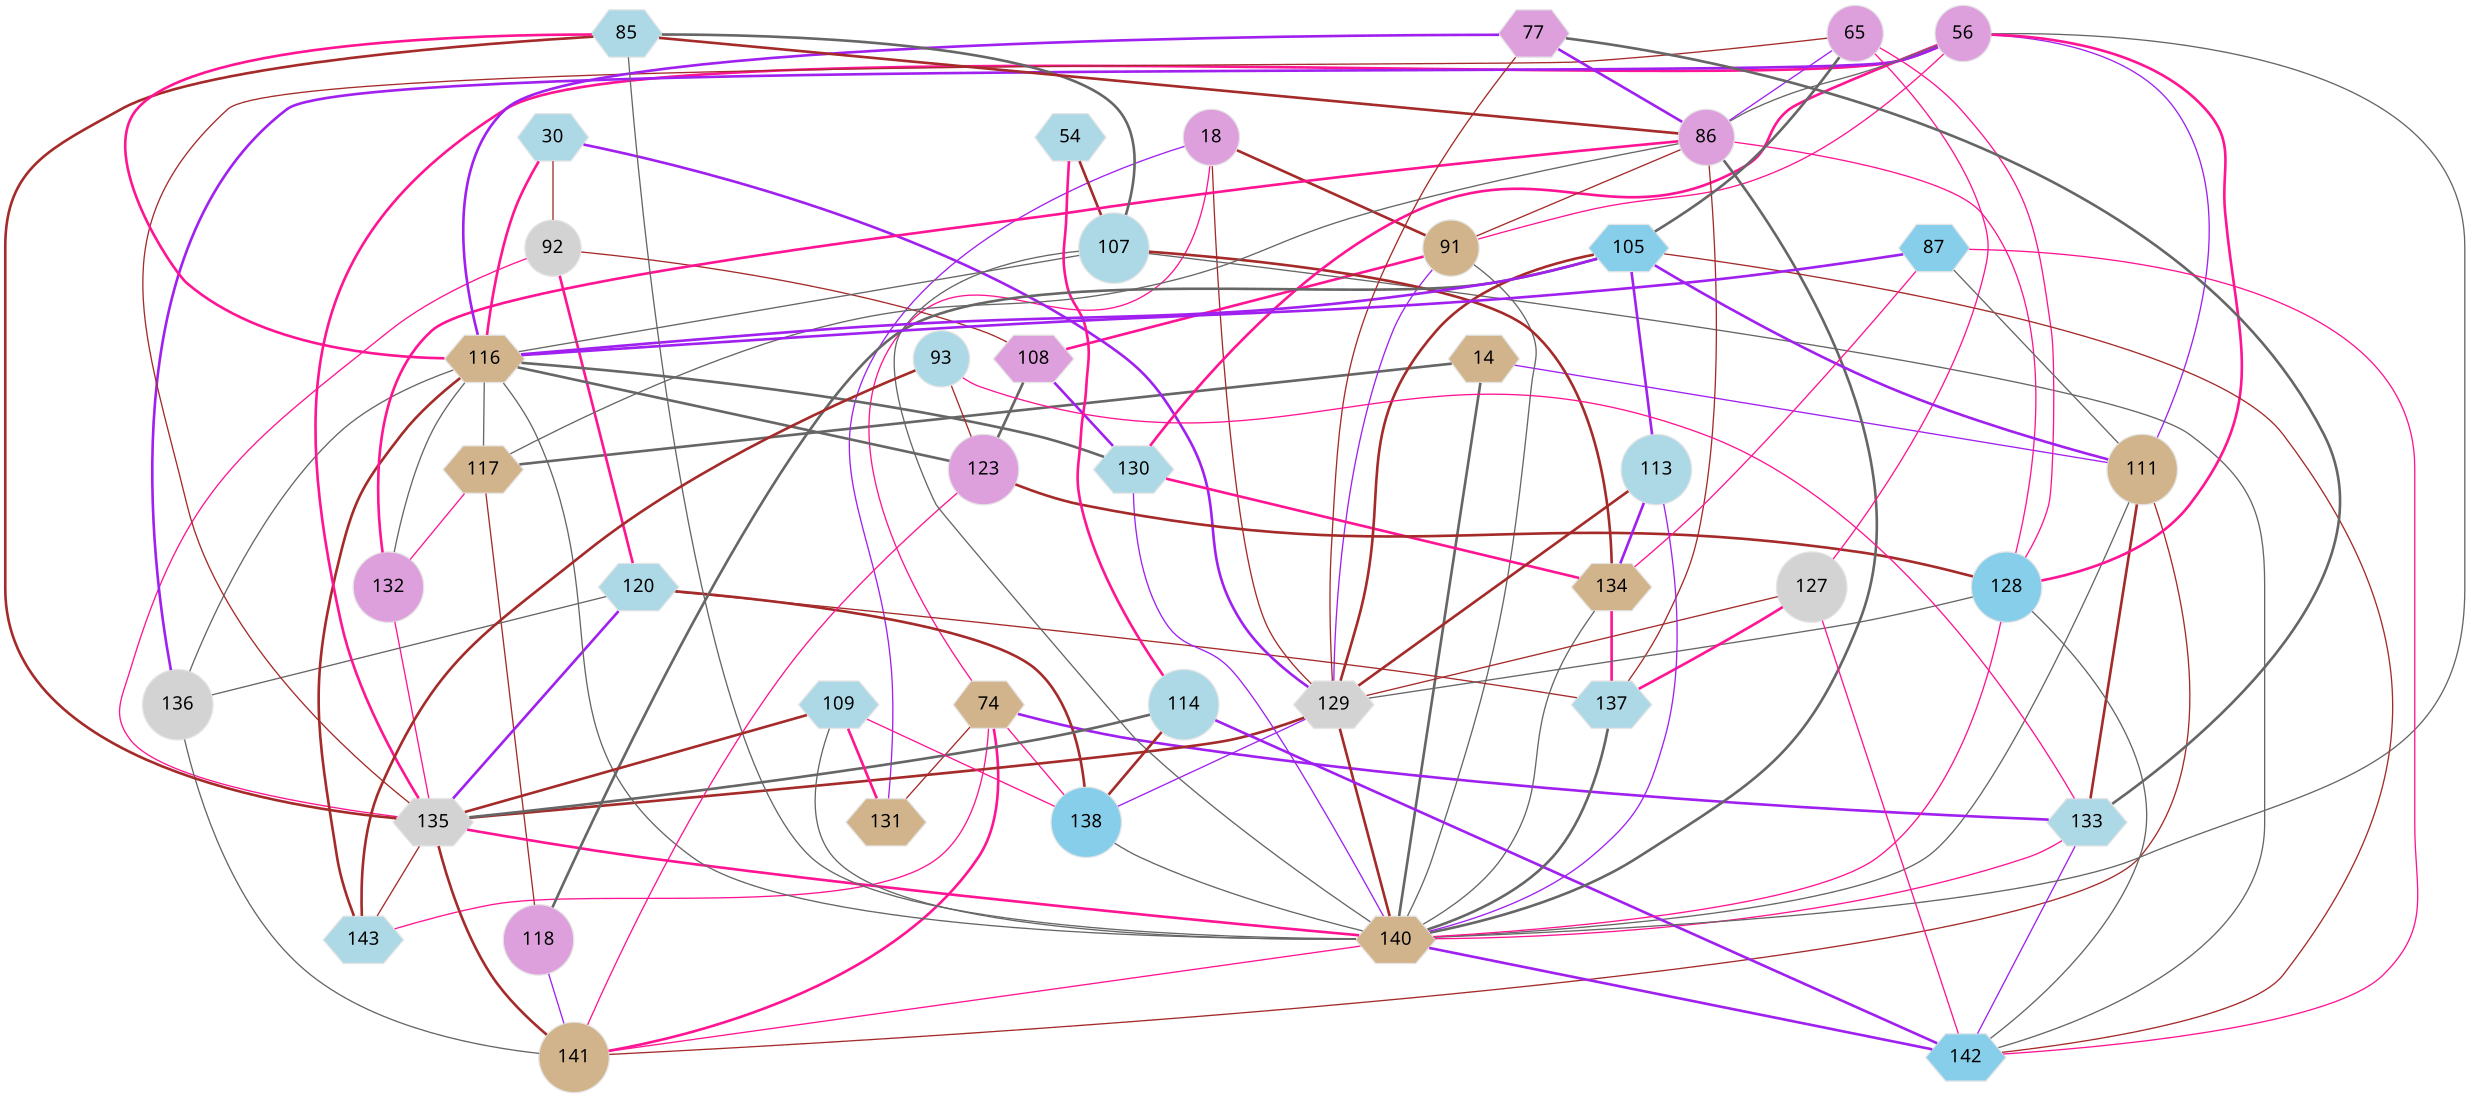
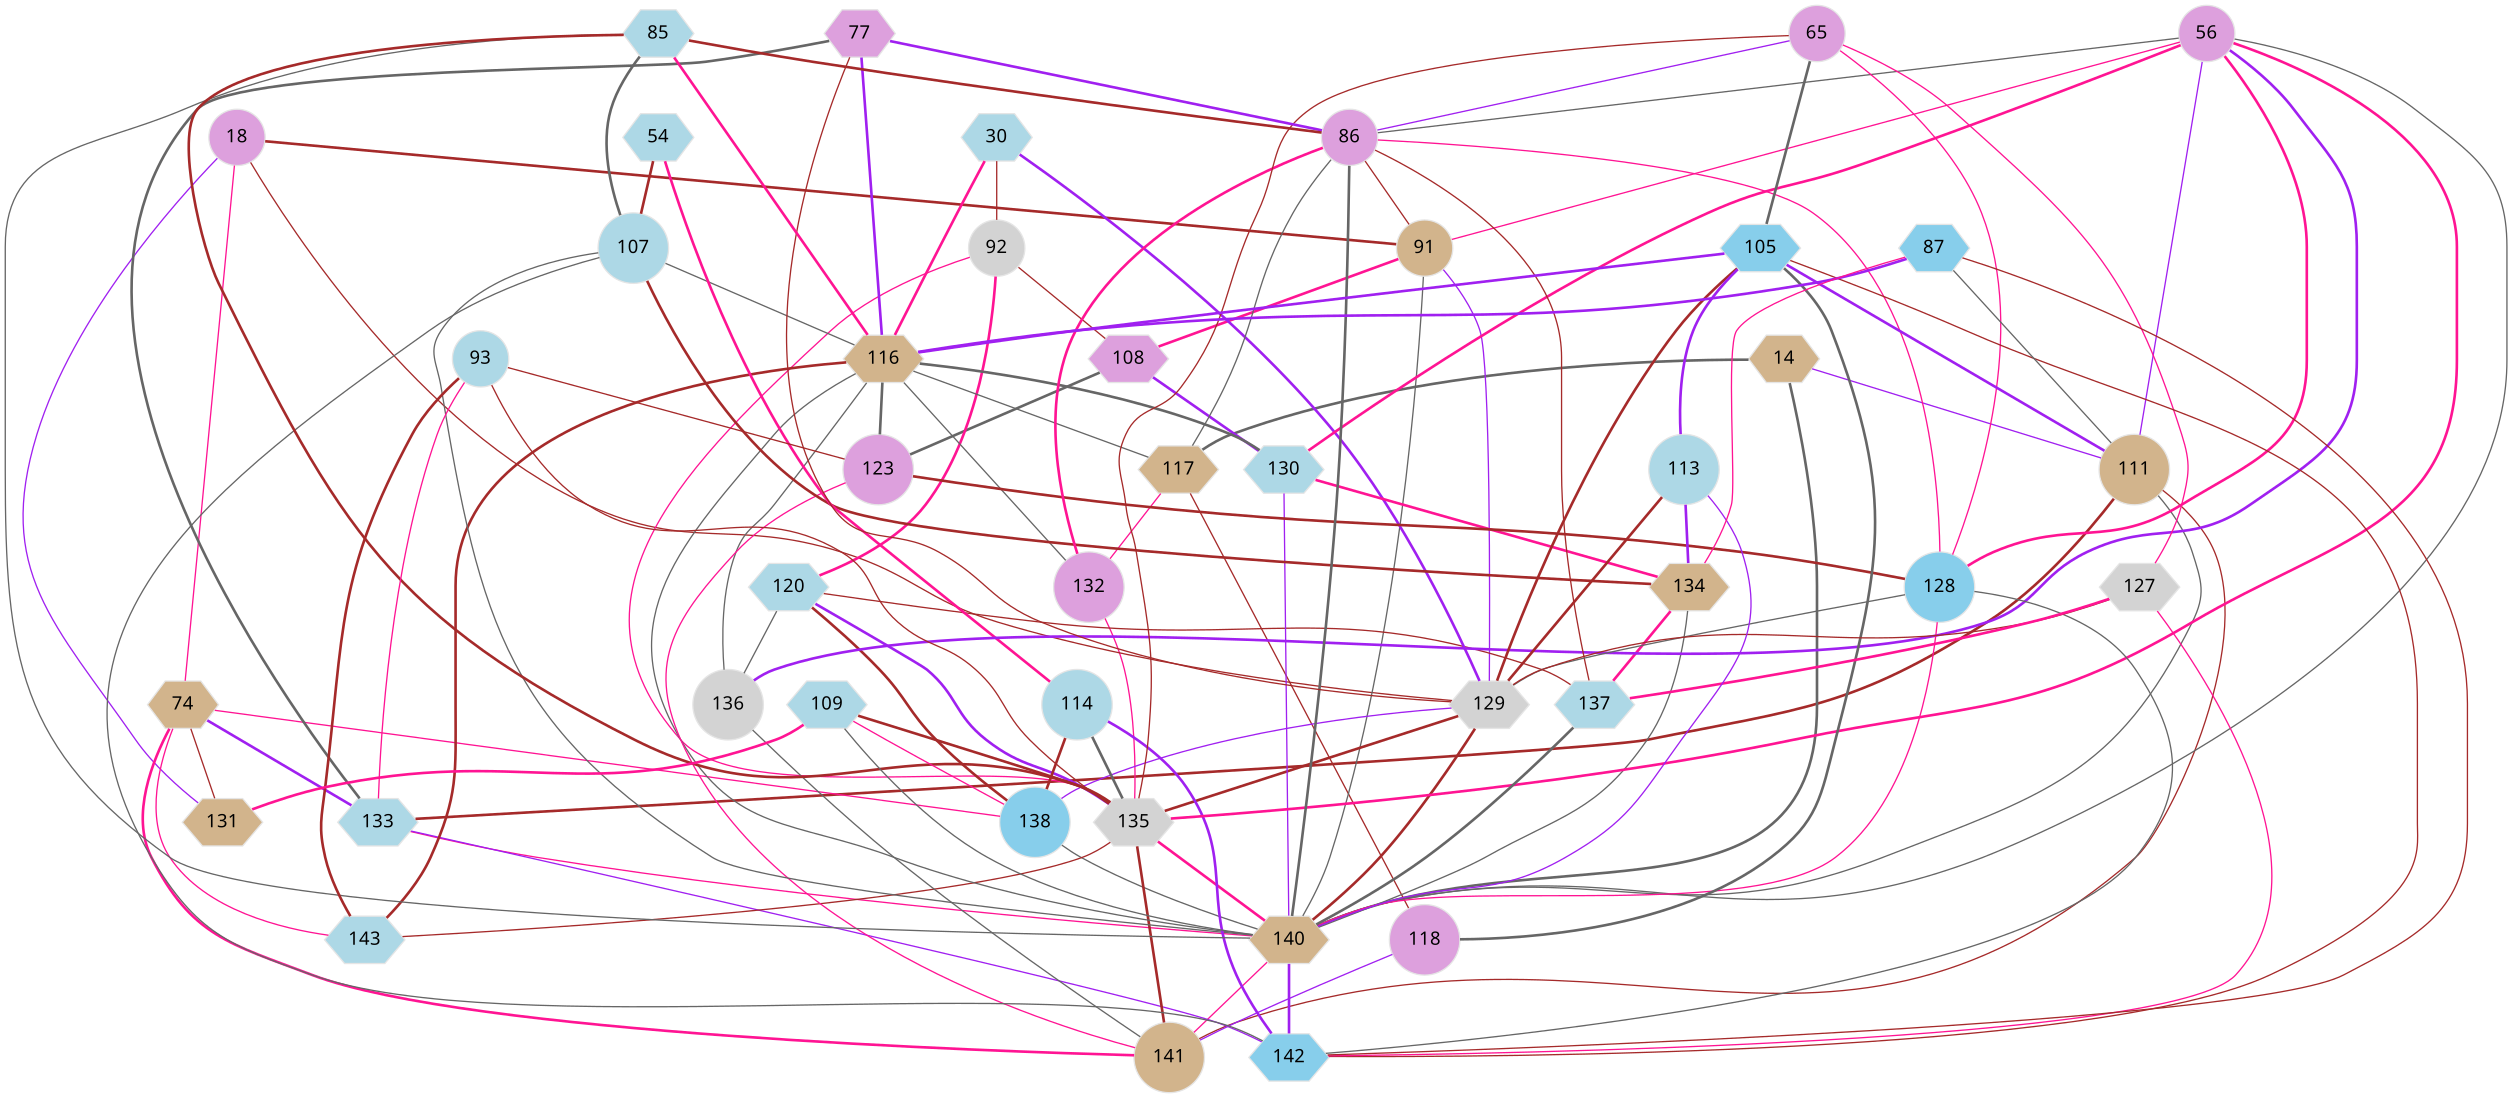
edge "93" -- "135": added
node "127": shape circle -> hexagon
edge "87" -- "142": color deeppink -> brown
